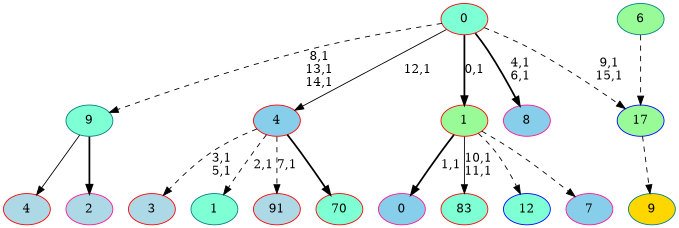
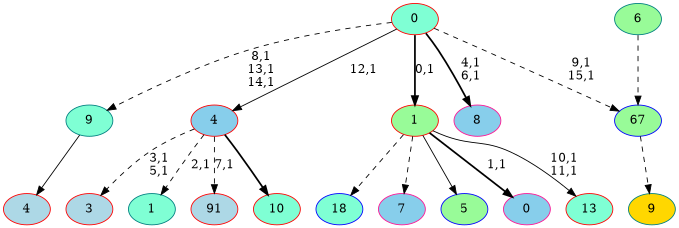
node "17": label "17" -> "67"
node "2": removed
node "70": label "70" -> "10"
node "83": label "83" -> "13"
node "5": added
node "12": label "12" -> "18"
